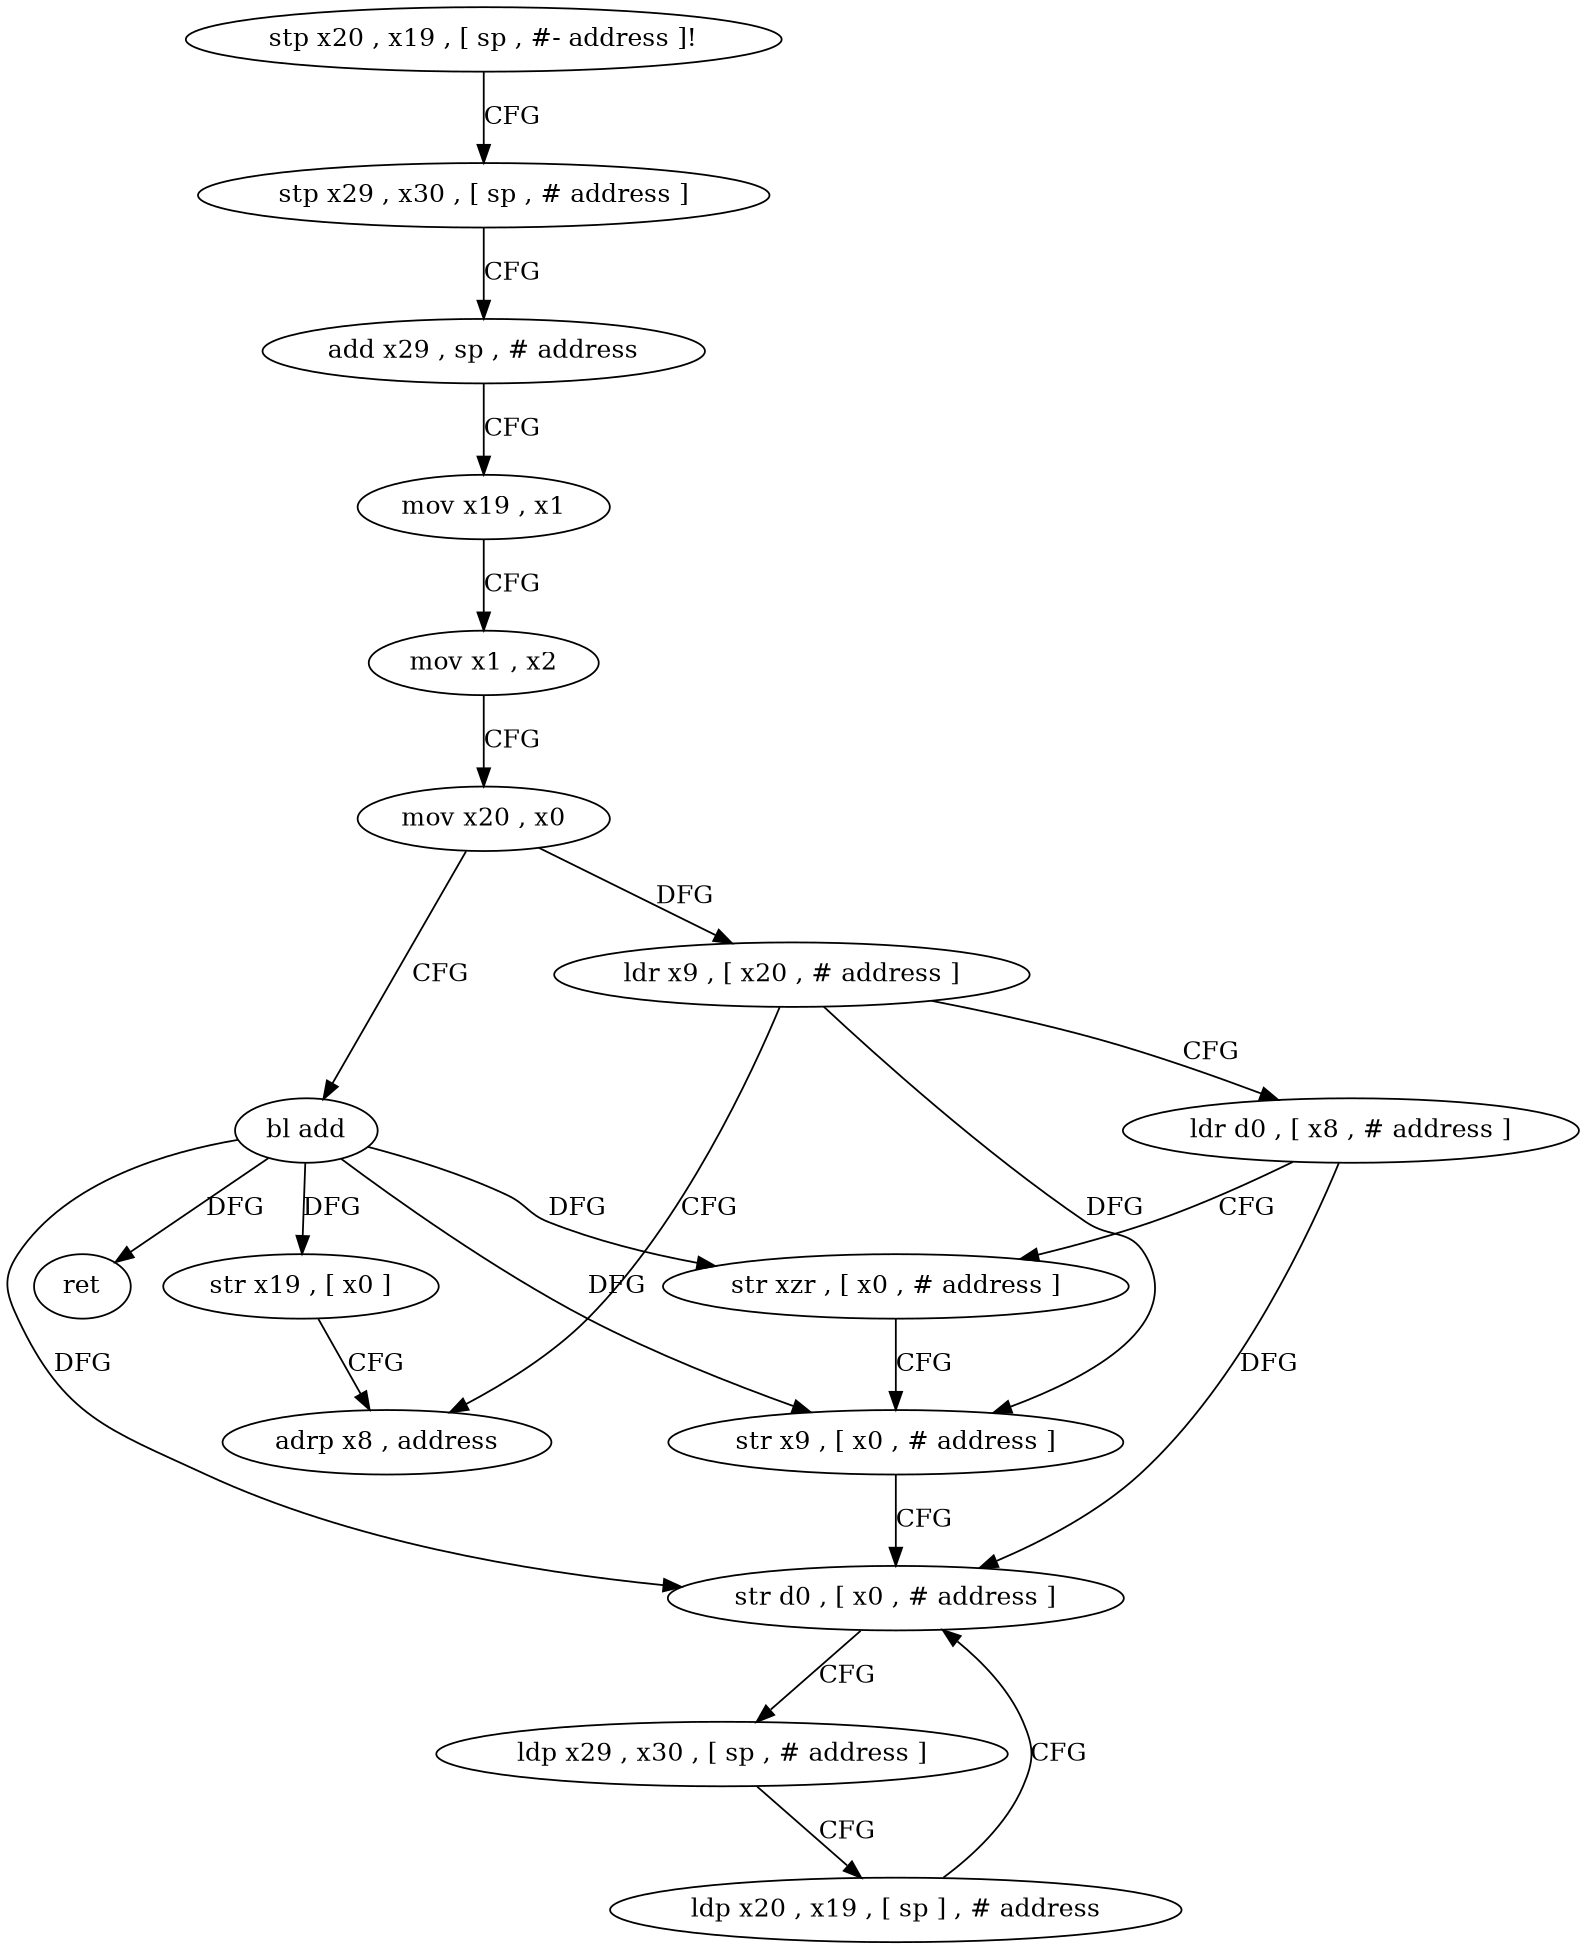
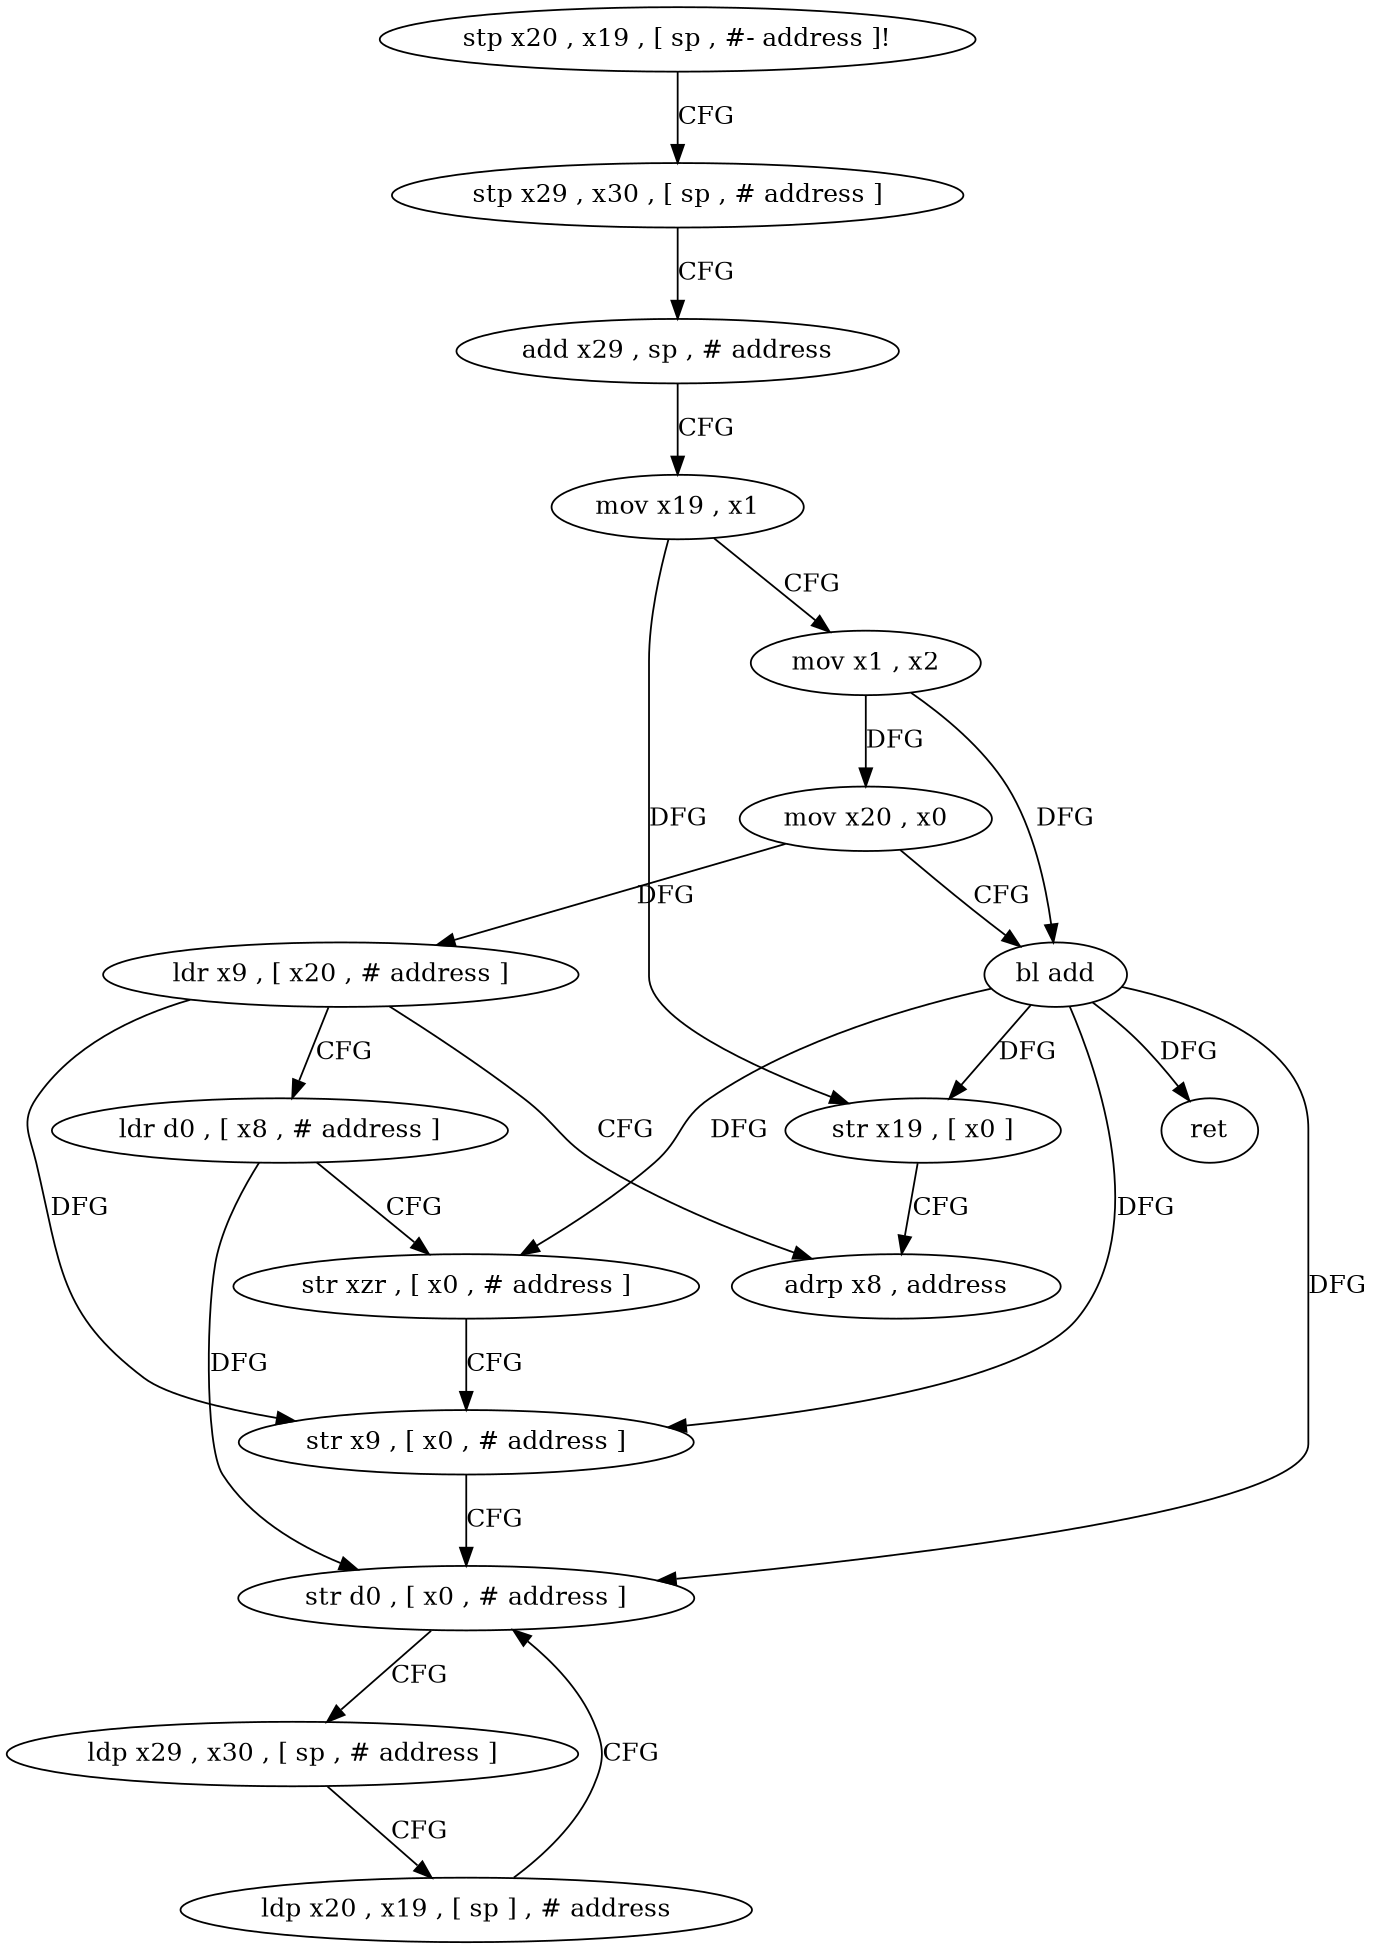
edge "mov x1 , x2" -> "mov x20 , x0": label "CFG" -> "DFG"
edge "mov x1 , x2" -> "bl add": added, label "DFG"
edge "mov x19 , x1" -> "str x19 , [ x0 ]": added, label "DFG"
